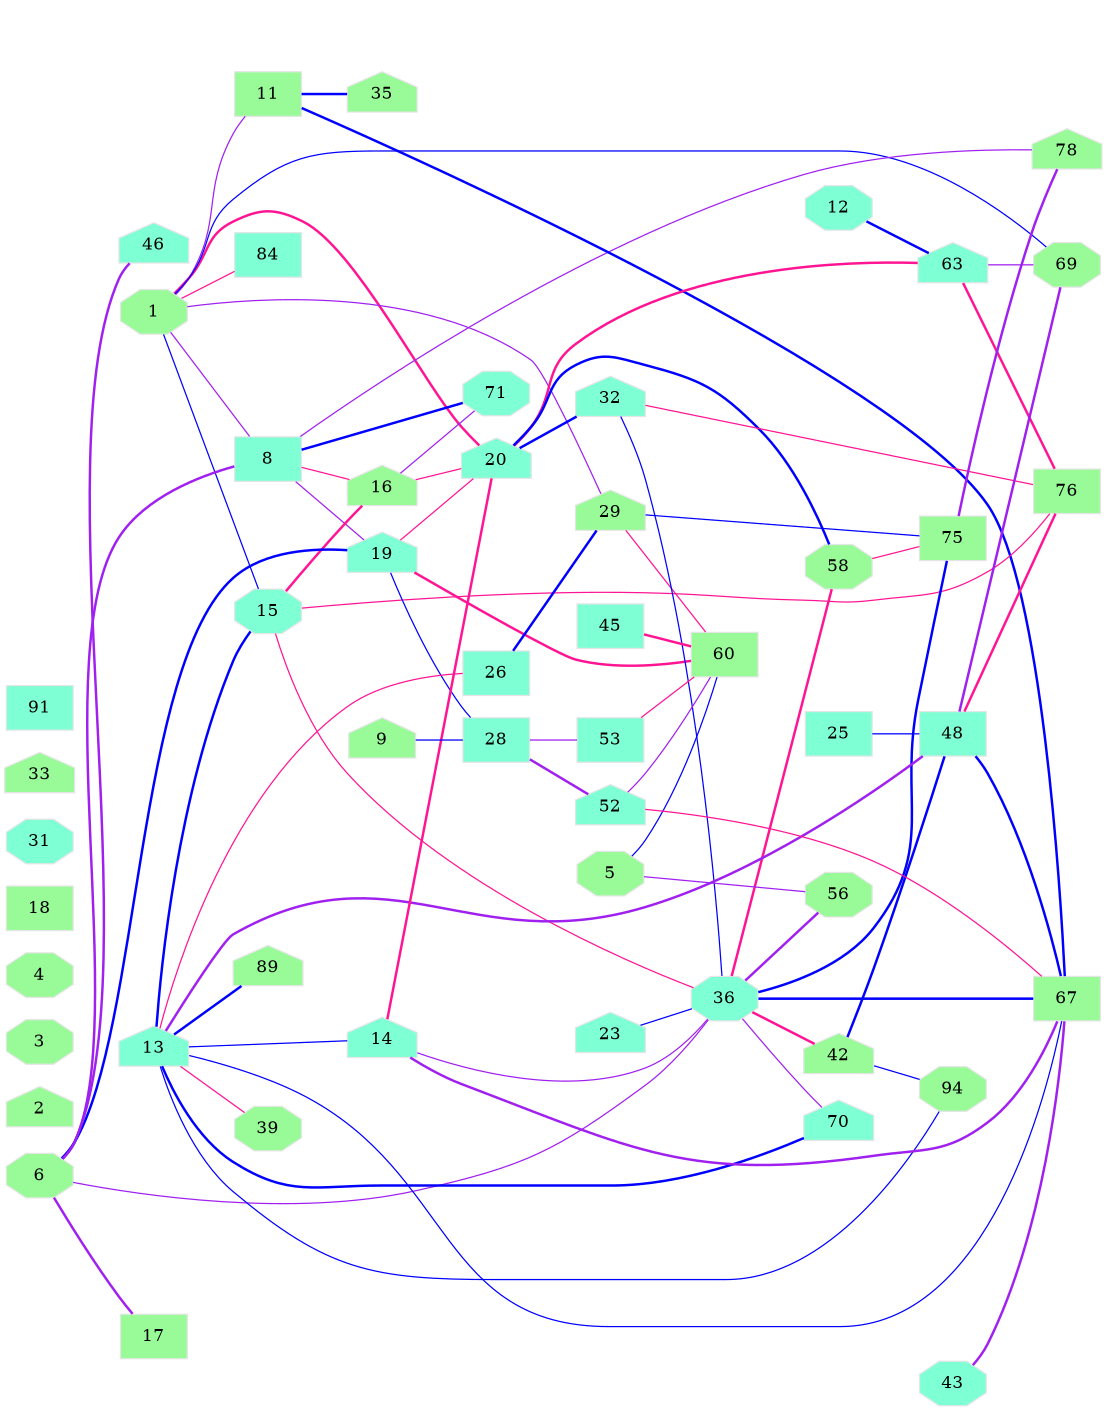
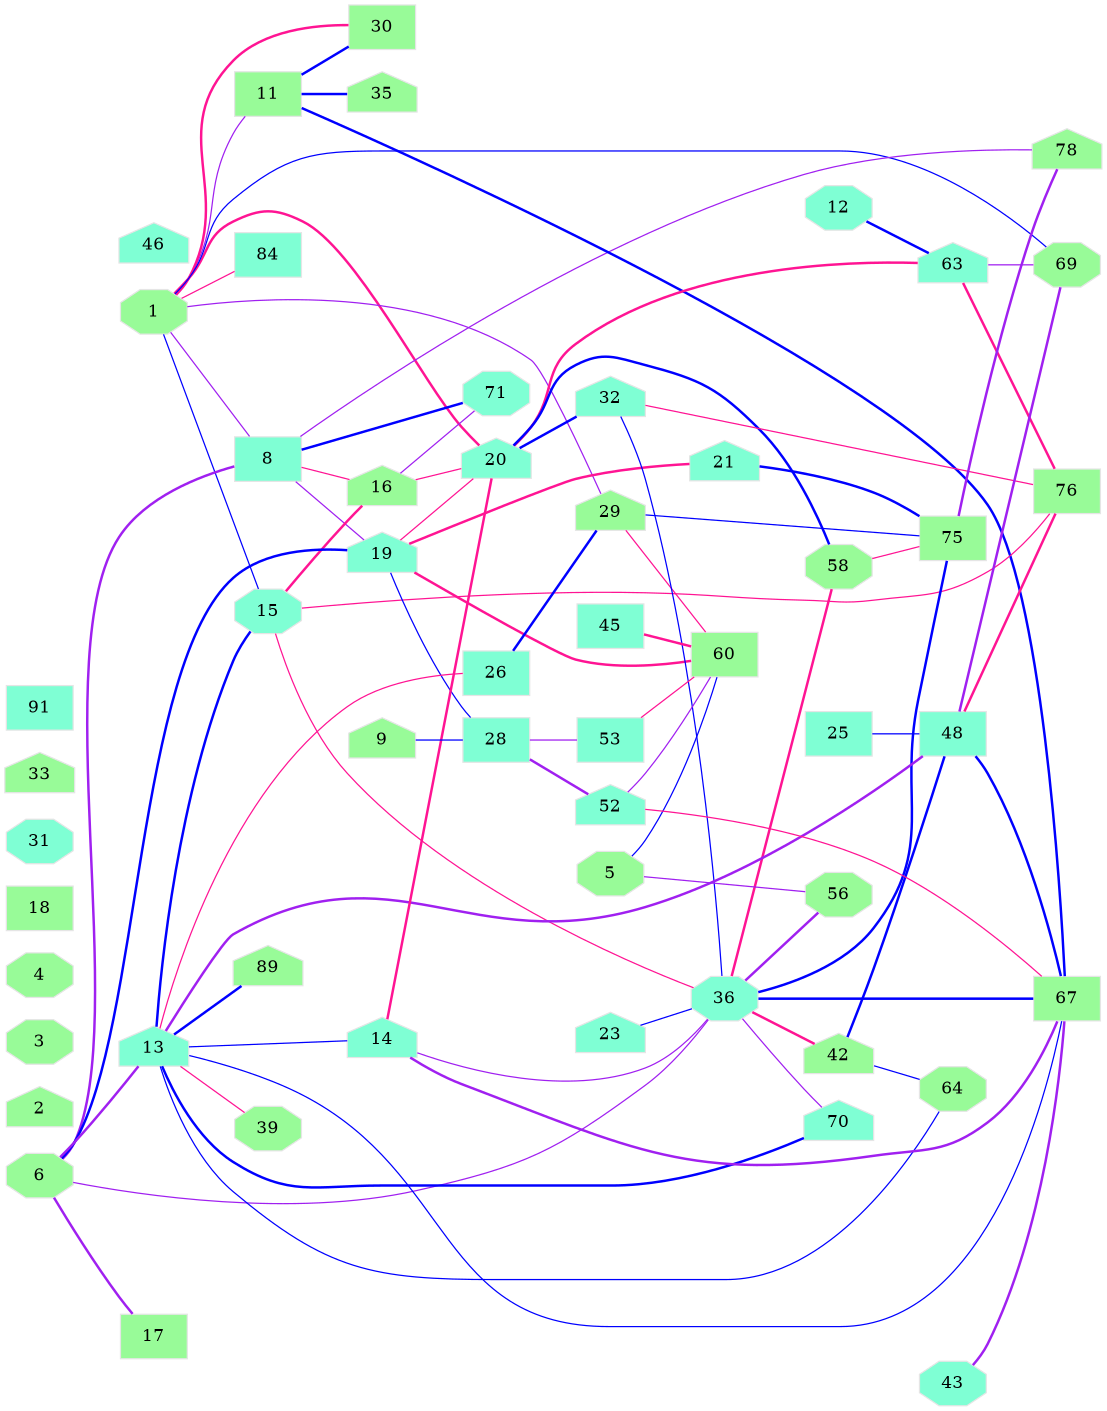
node "30": added
node "21": added
edge "46" -- "6": now "13" -- "6"
node "94": label "94" -> "64"
